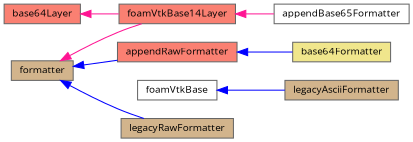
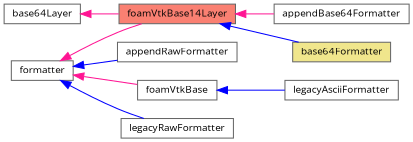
node "base64Layer": fillcolor salmon -> white
node "appendBase65Formatter": label "appendBase65Formatter" -> "appendBase64Formatter"
node "appendRawFormatter": fillcolor salmon -> white
edge "base64Formatter" -> "appendRawFormatter": now "base64Formatter" -> "foamVtkBase14Layer"
node "formatter": fillcolor tan -> white
edge "foamVtkBase" -> "formatter": added
node "legacyAsciiFormatter": fillcolor tan -> white
node "legacyRawFormatter": fillcolor tan -> white
